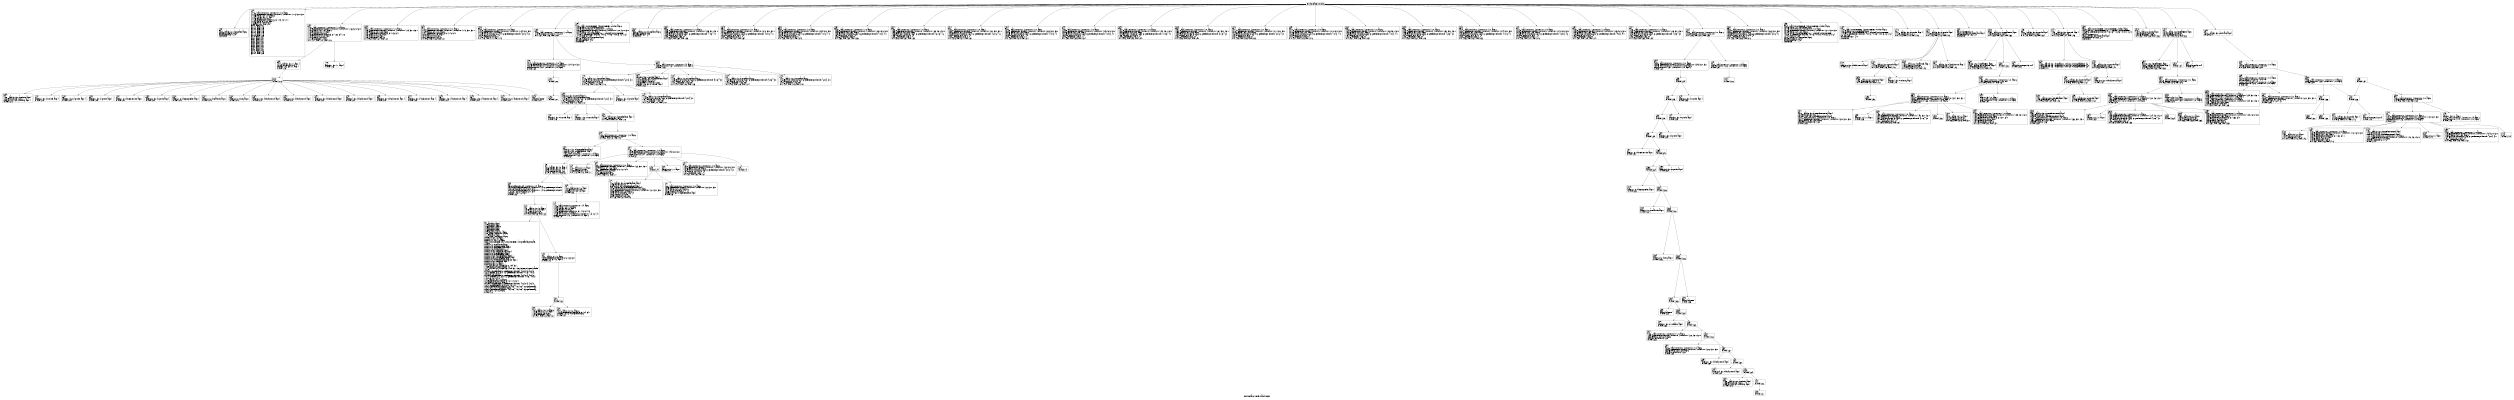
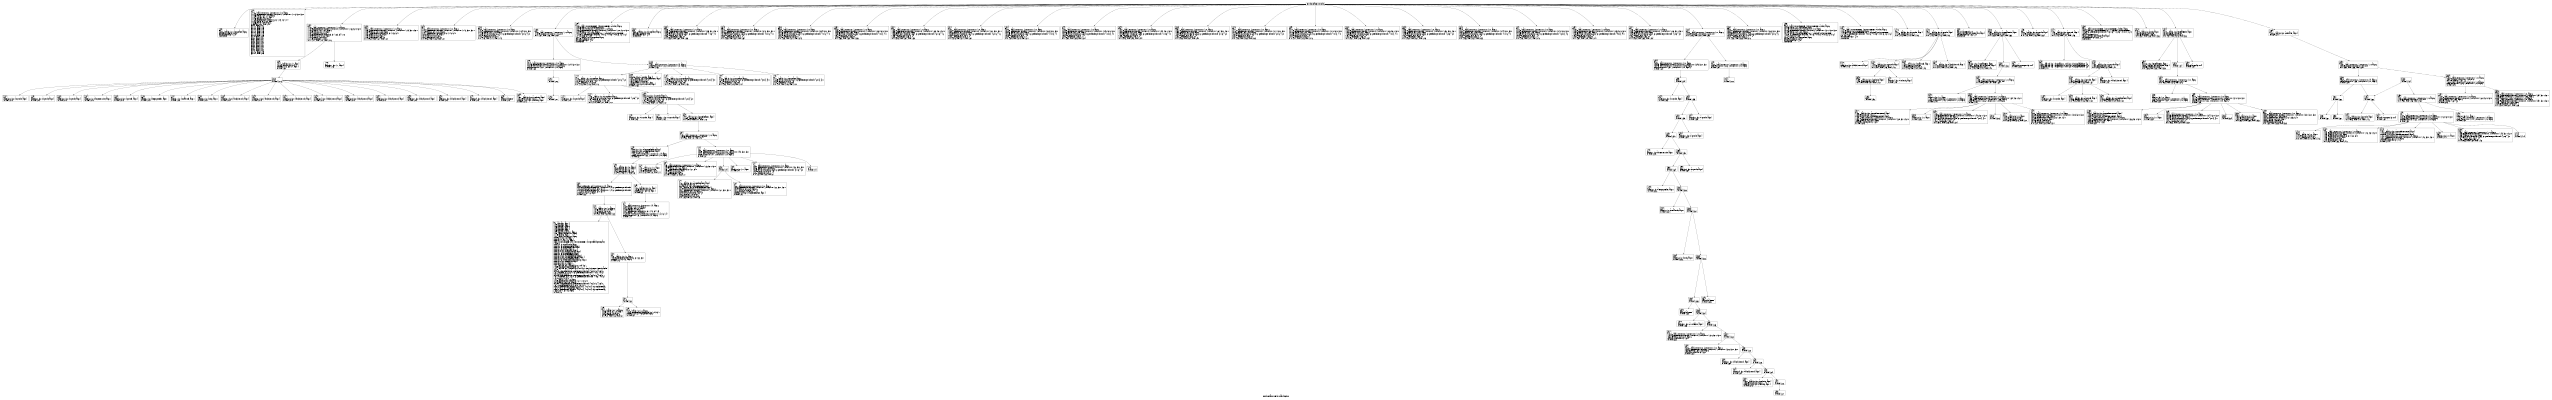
node "%429:": added
